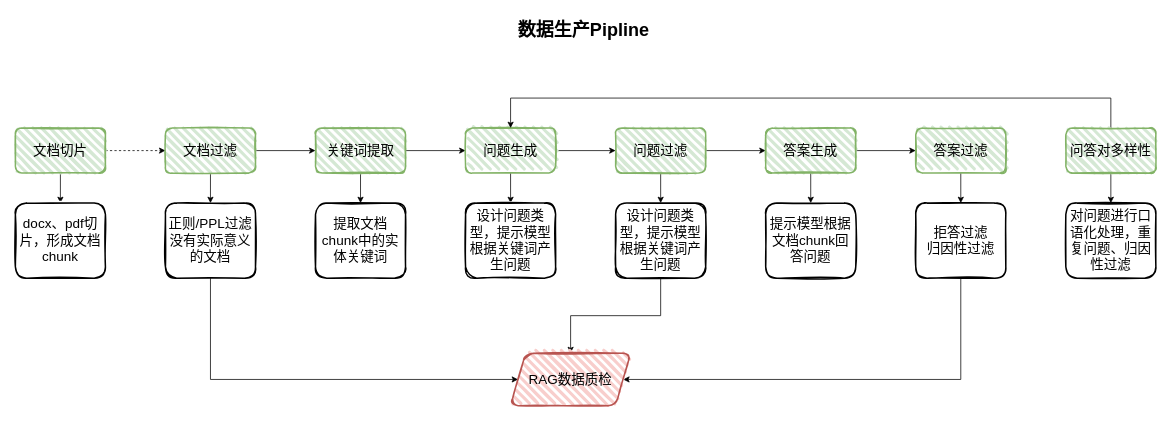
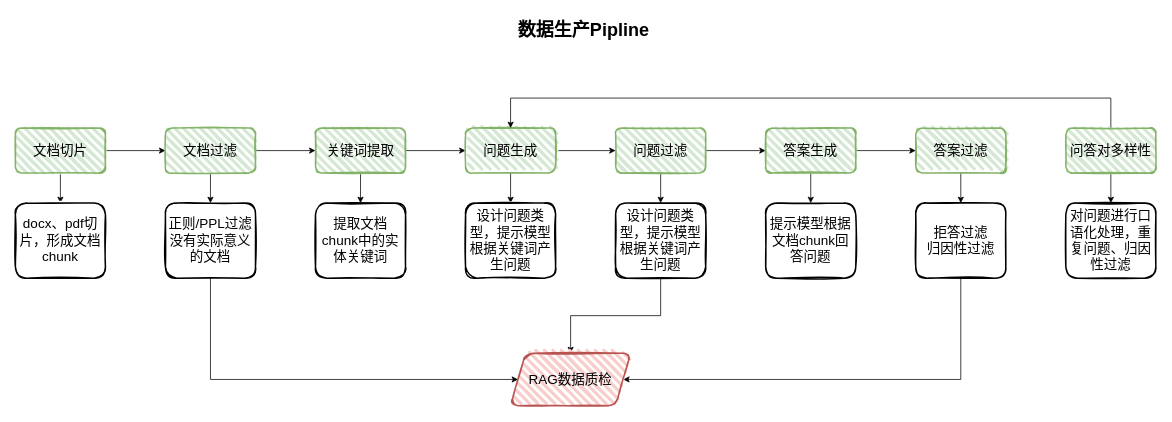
edge "文档切片" -> "文档过滤": style dashed -> solid
